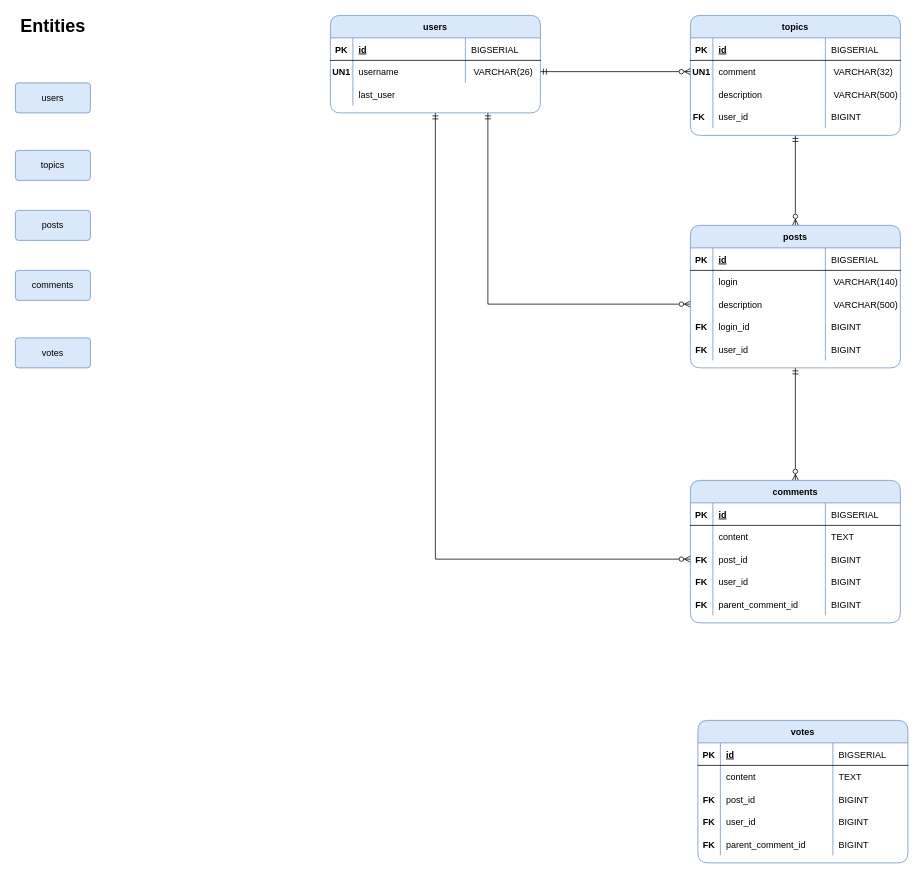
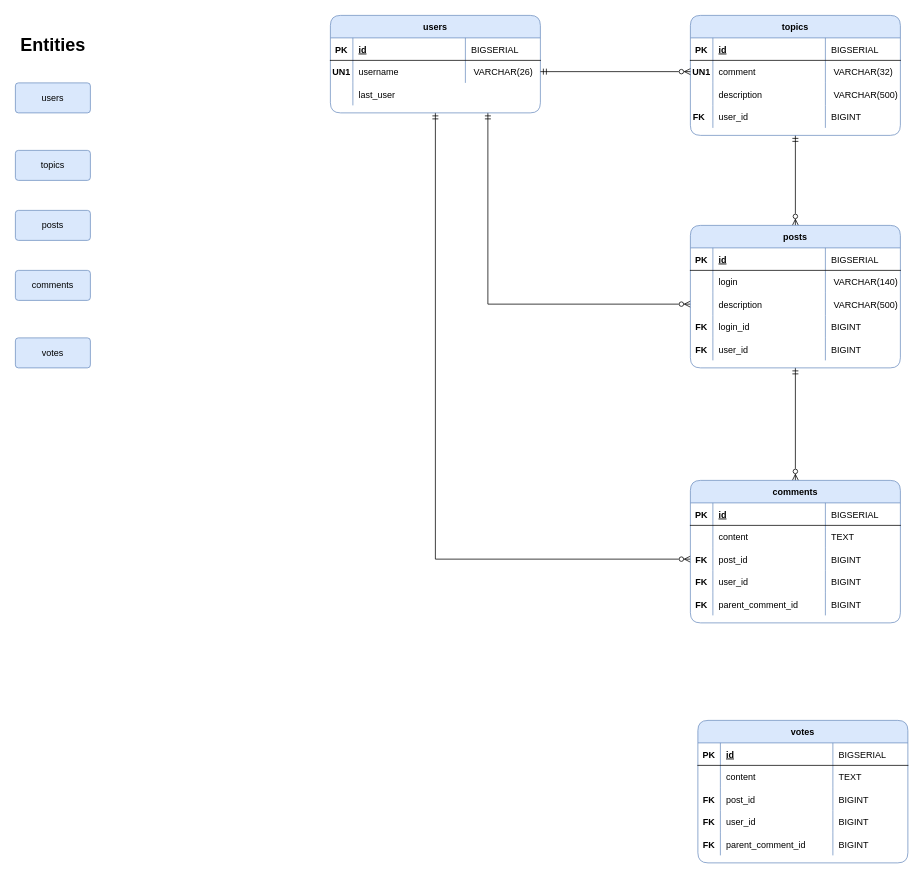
node "Entities": moved (53, 27) -> (53, 45)
